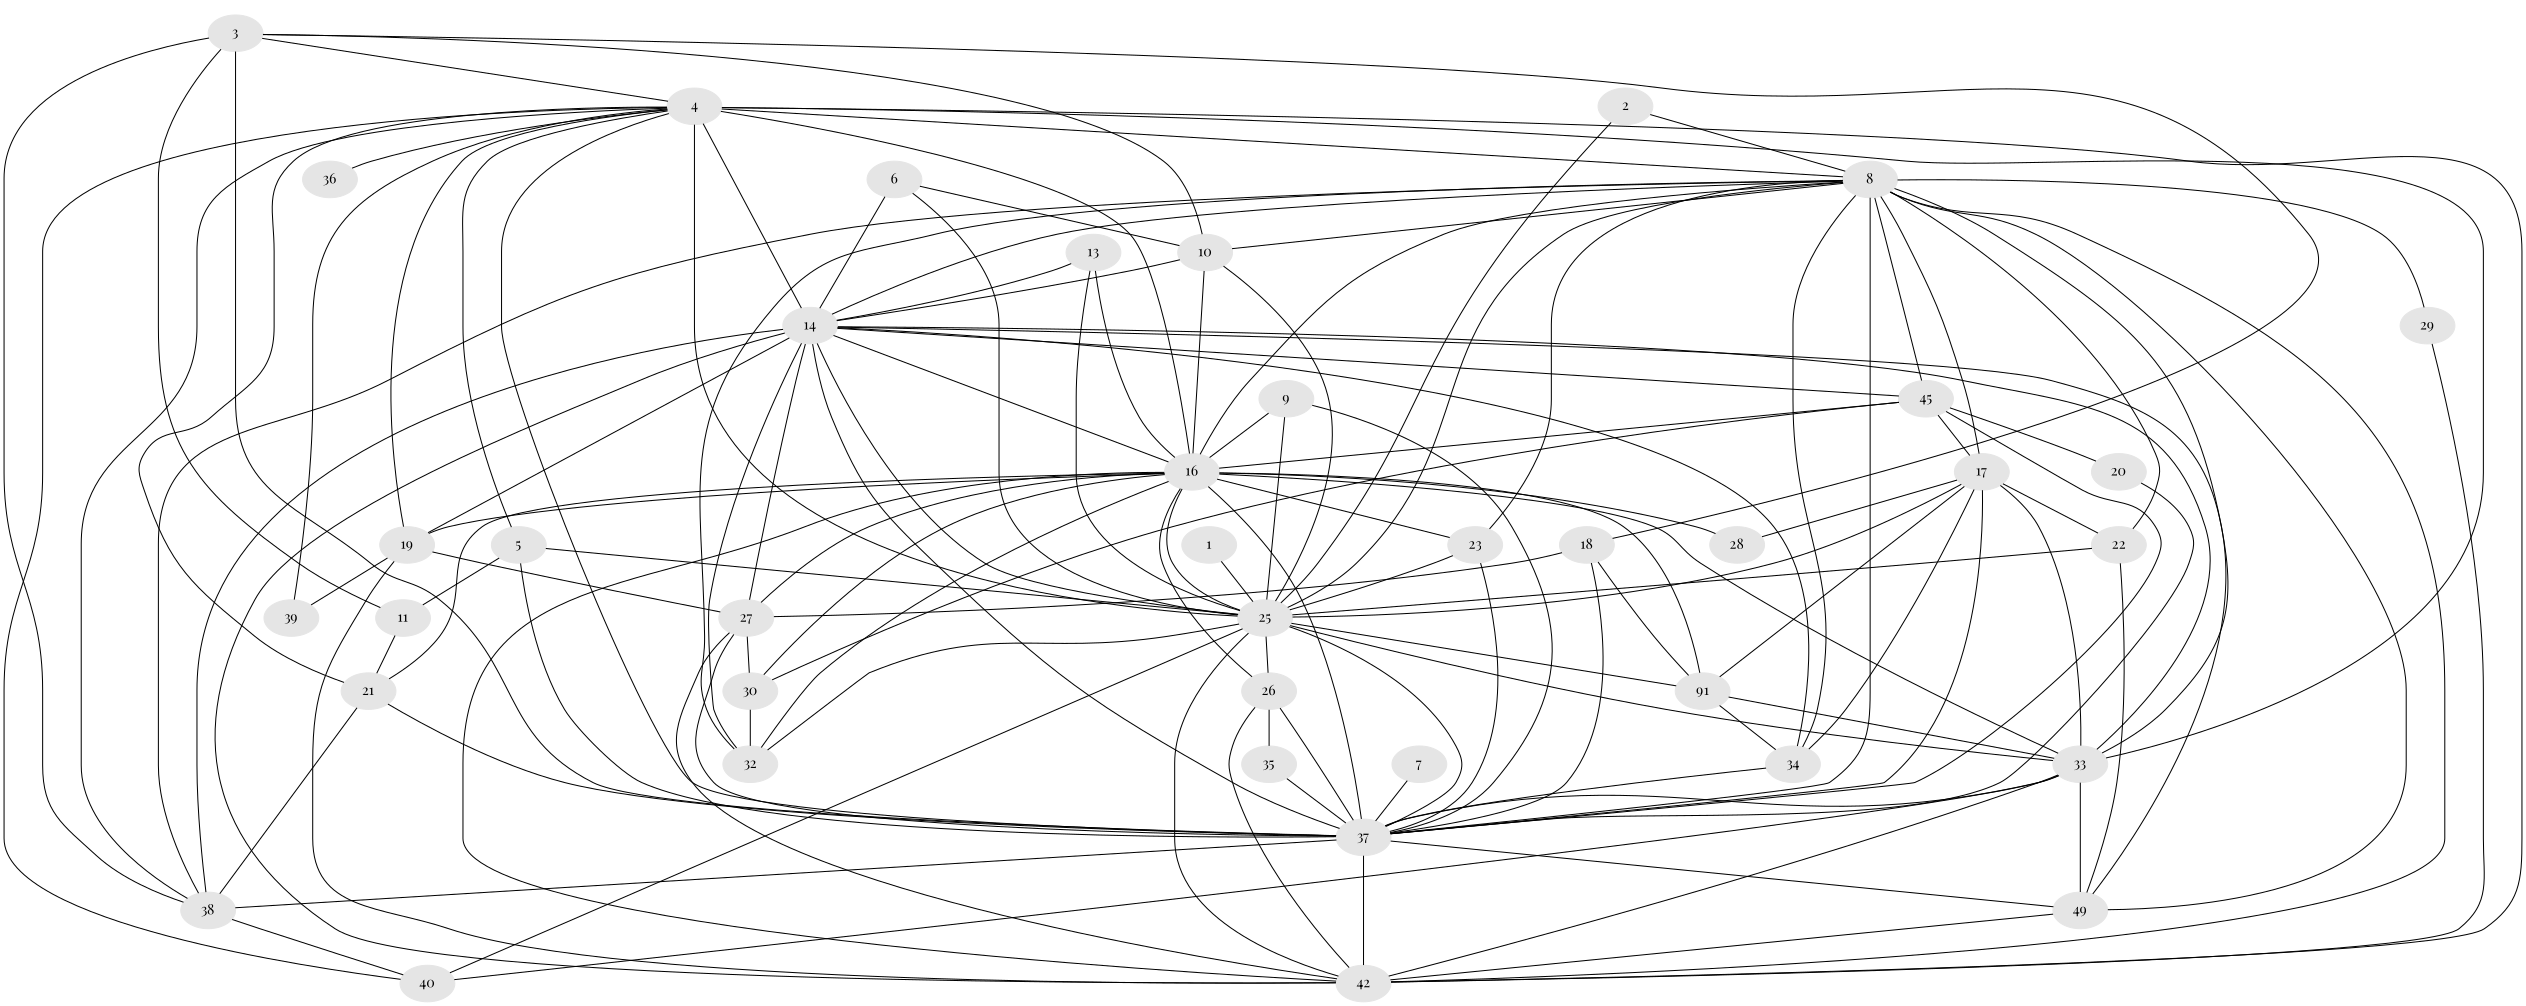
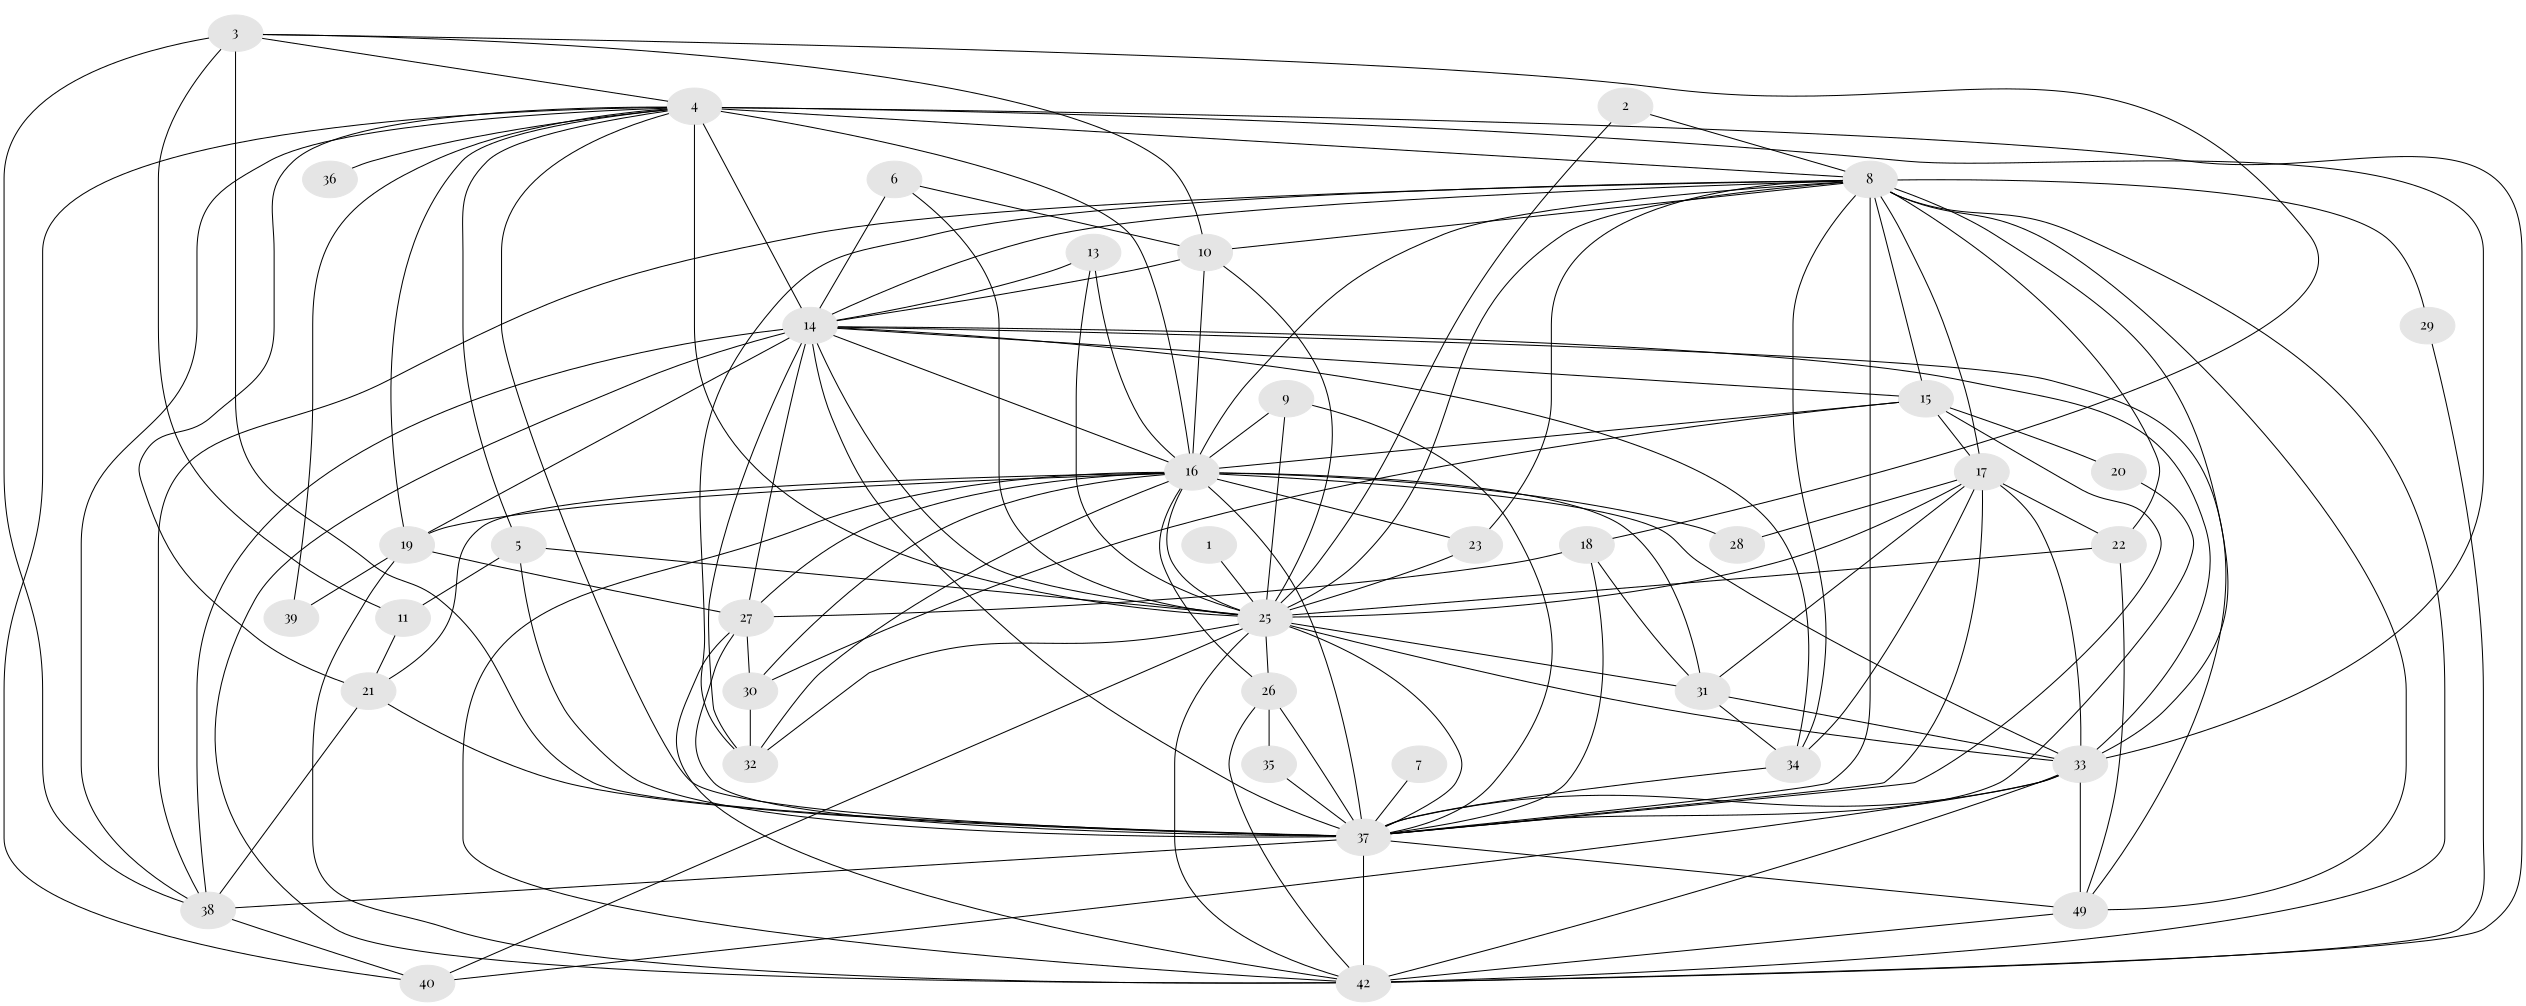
node "45": label "45" -> "15"
node "91": label "91" -> "31"
edge "23" -- "37": removed
